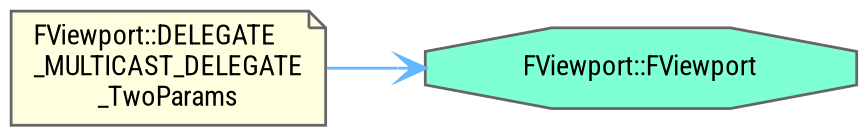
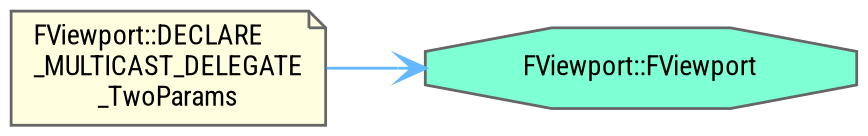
node "FViewport::DELEGATE _MULTICAST_DELEGATE _TwoParams": label "FViewport::DELEGATE _MULTICAST_DELEGATE _TwoParams" -> "FViewport::DECLARE _MULTICAST_DELEGATE _TwoParams"
